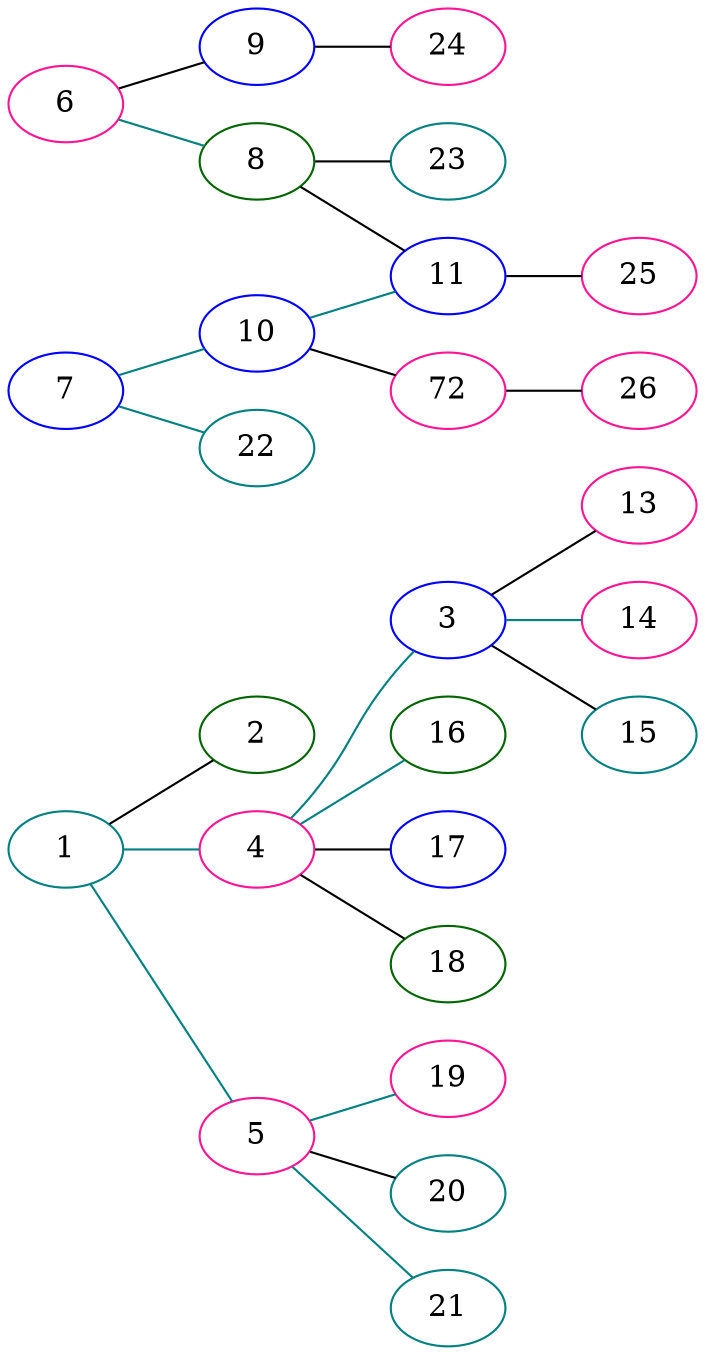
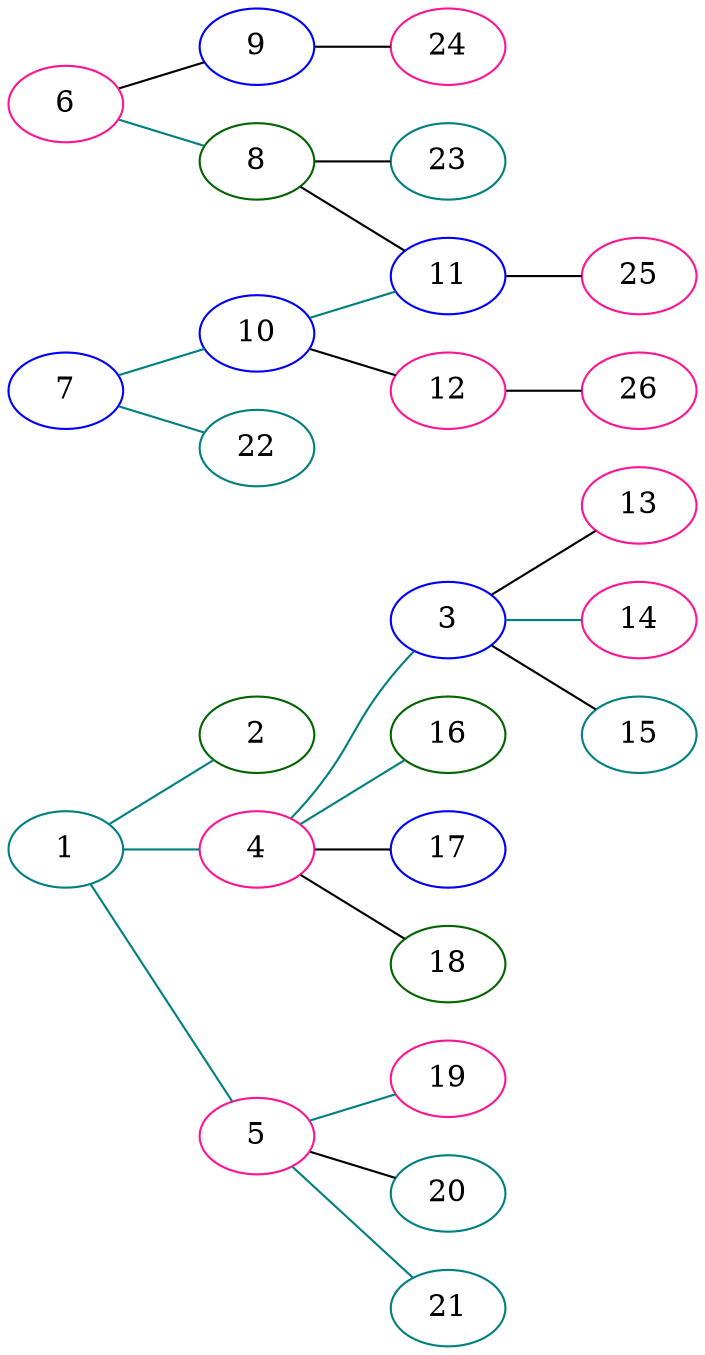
node "72": label "72" -> "12"
edge "2" -- "1": color black -> teal
